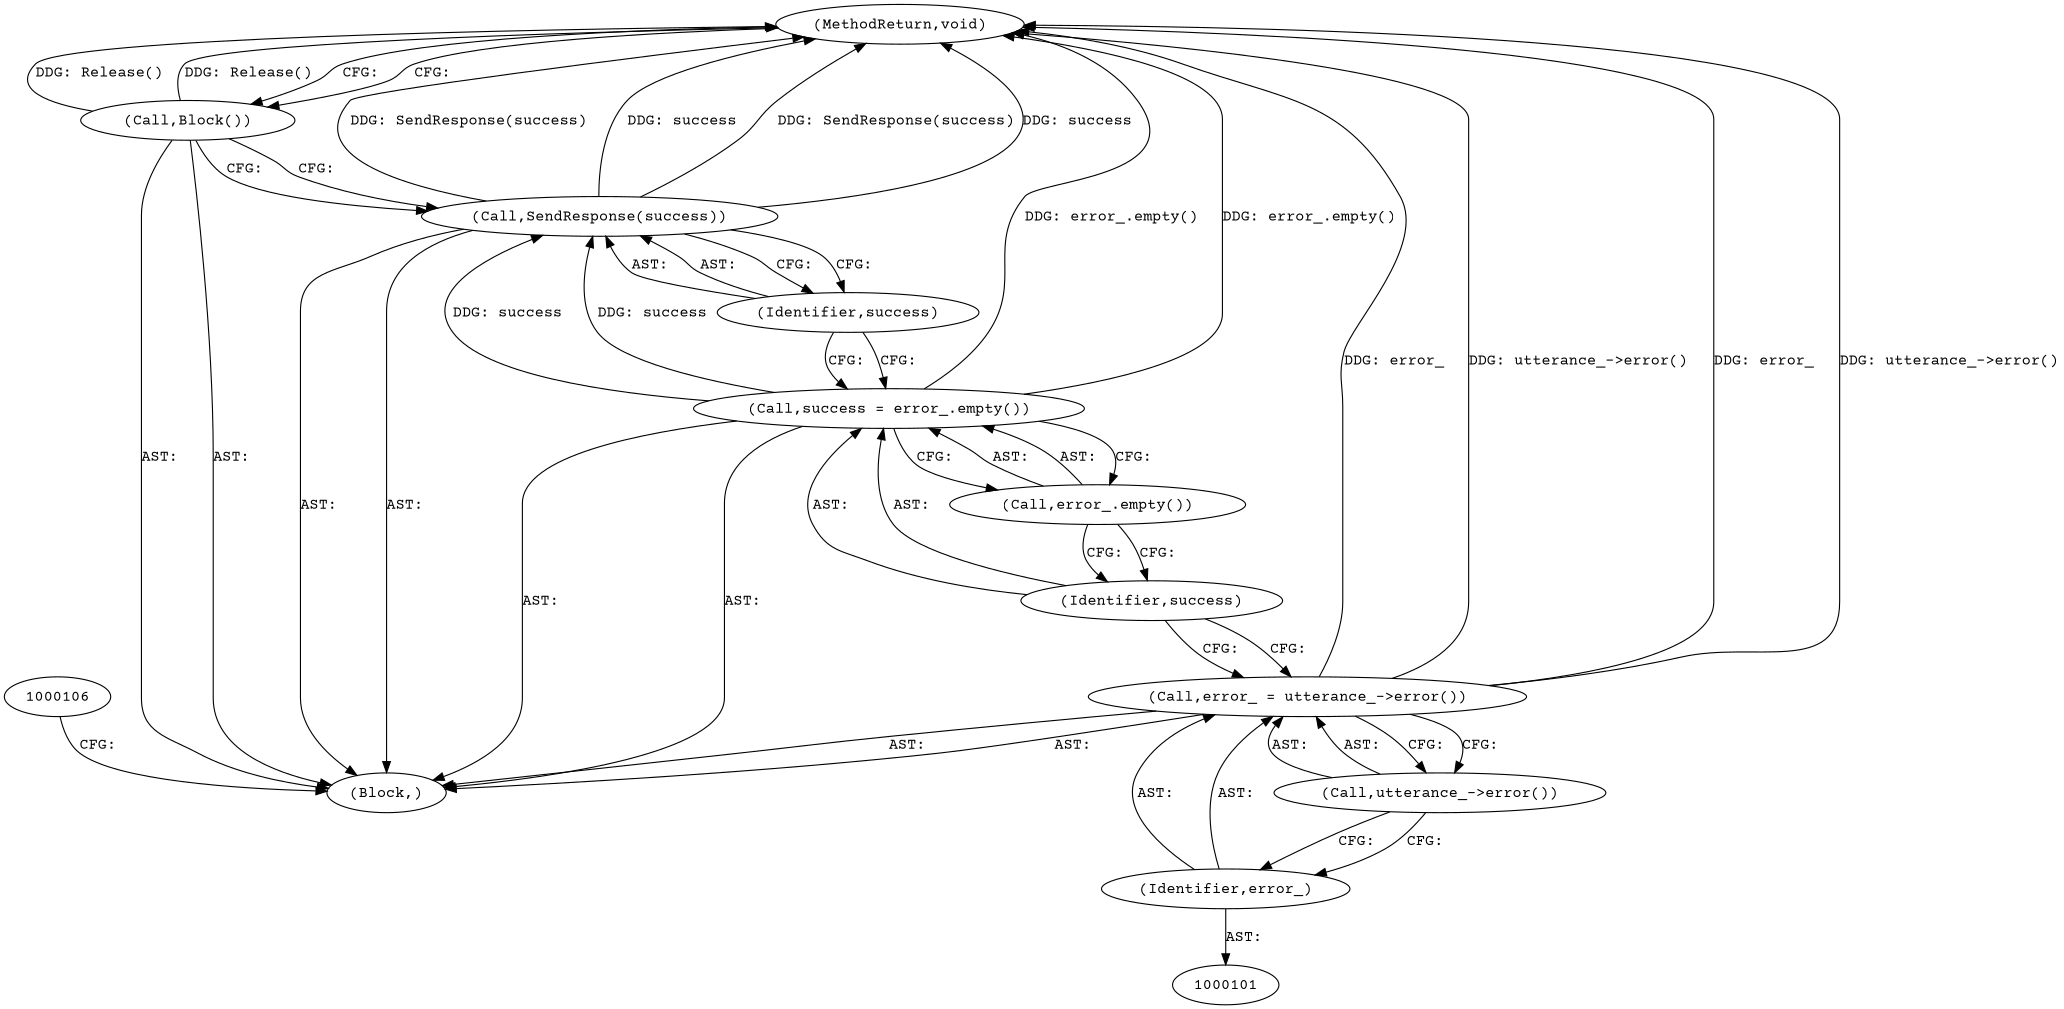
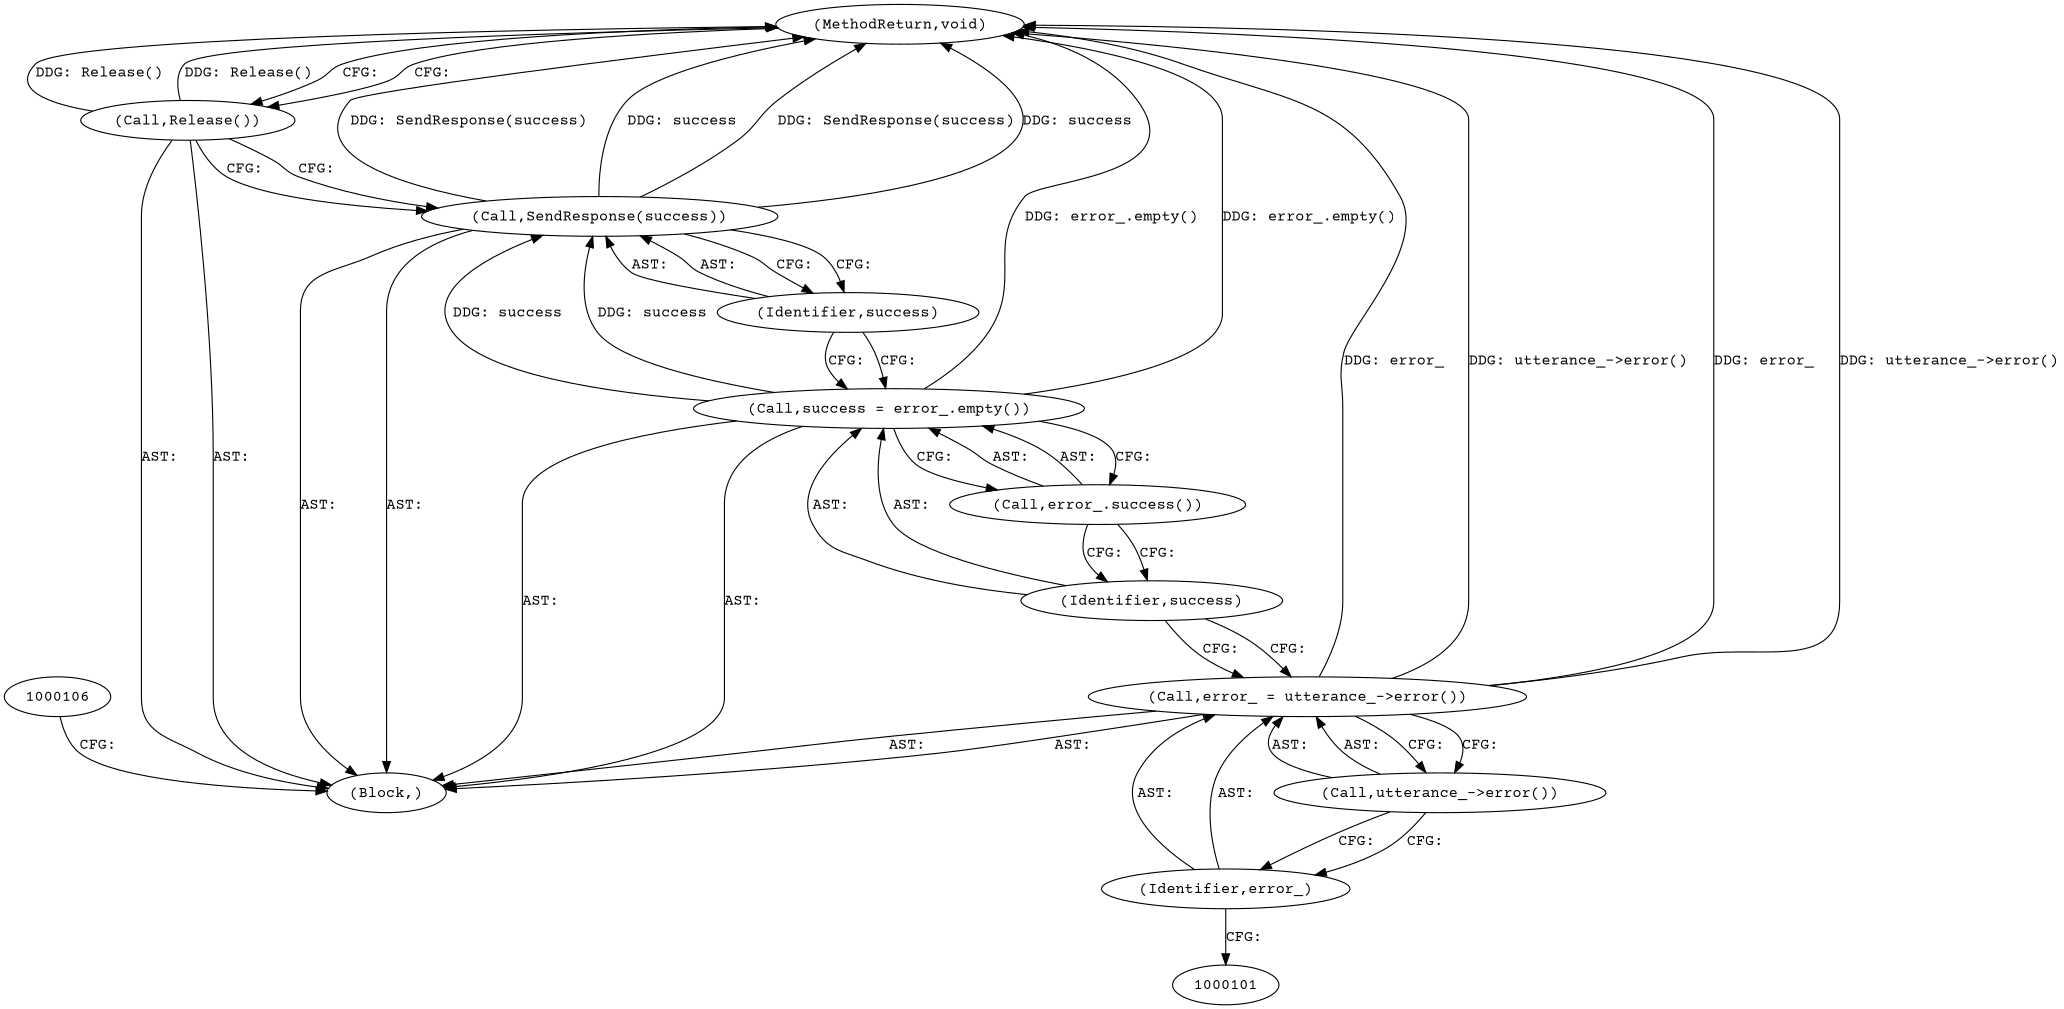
node "(Call,Block())": label "(Call,Block())" -> "(Call,Release())"
node "(Call,error_.empty())": label "(Call,error_.empty())" -> "(Call,error_.success())"
edge "(Identifier,error_)" -> "1000101": label "AST: " -> "CFG: "
